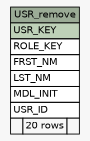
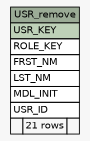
node "USR_remove": text "20 rows" -> "21 rows"
